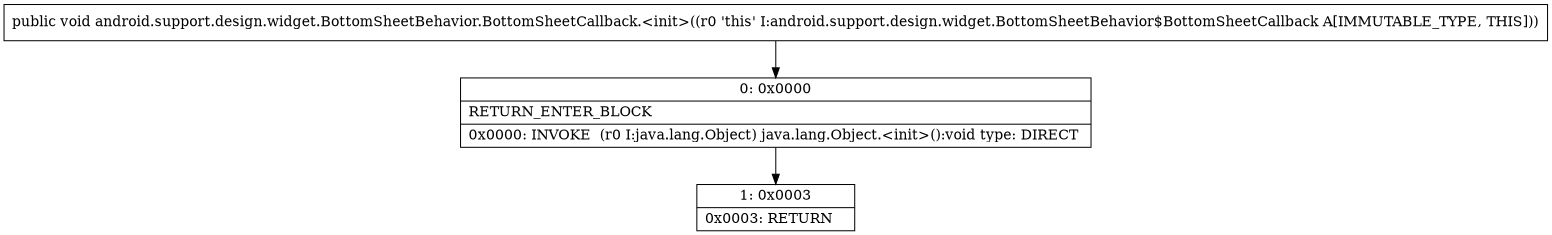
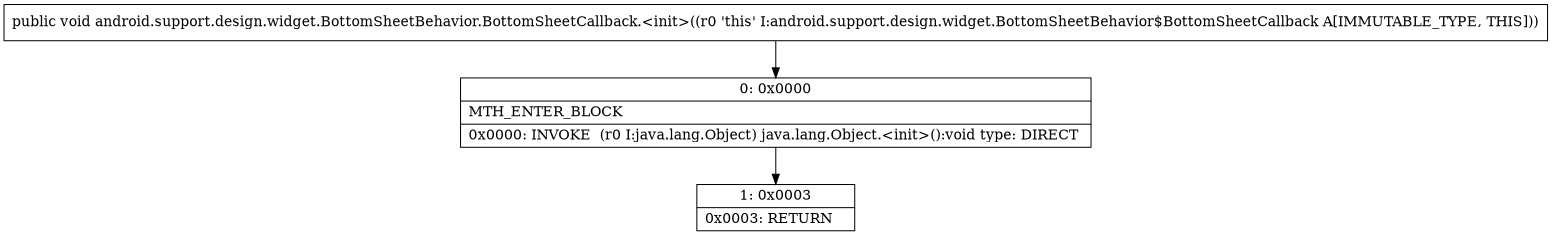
node "0: 0x0000": text "RETURN_ENTER_BLOCK" -> "MTH_ENTER_BLOCK"
